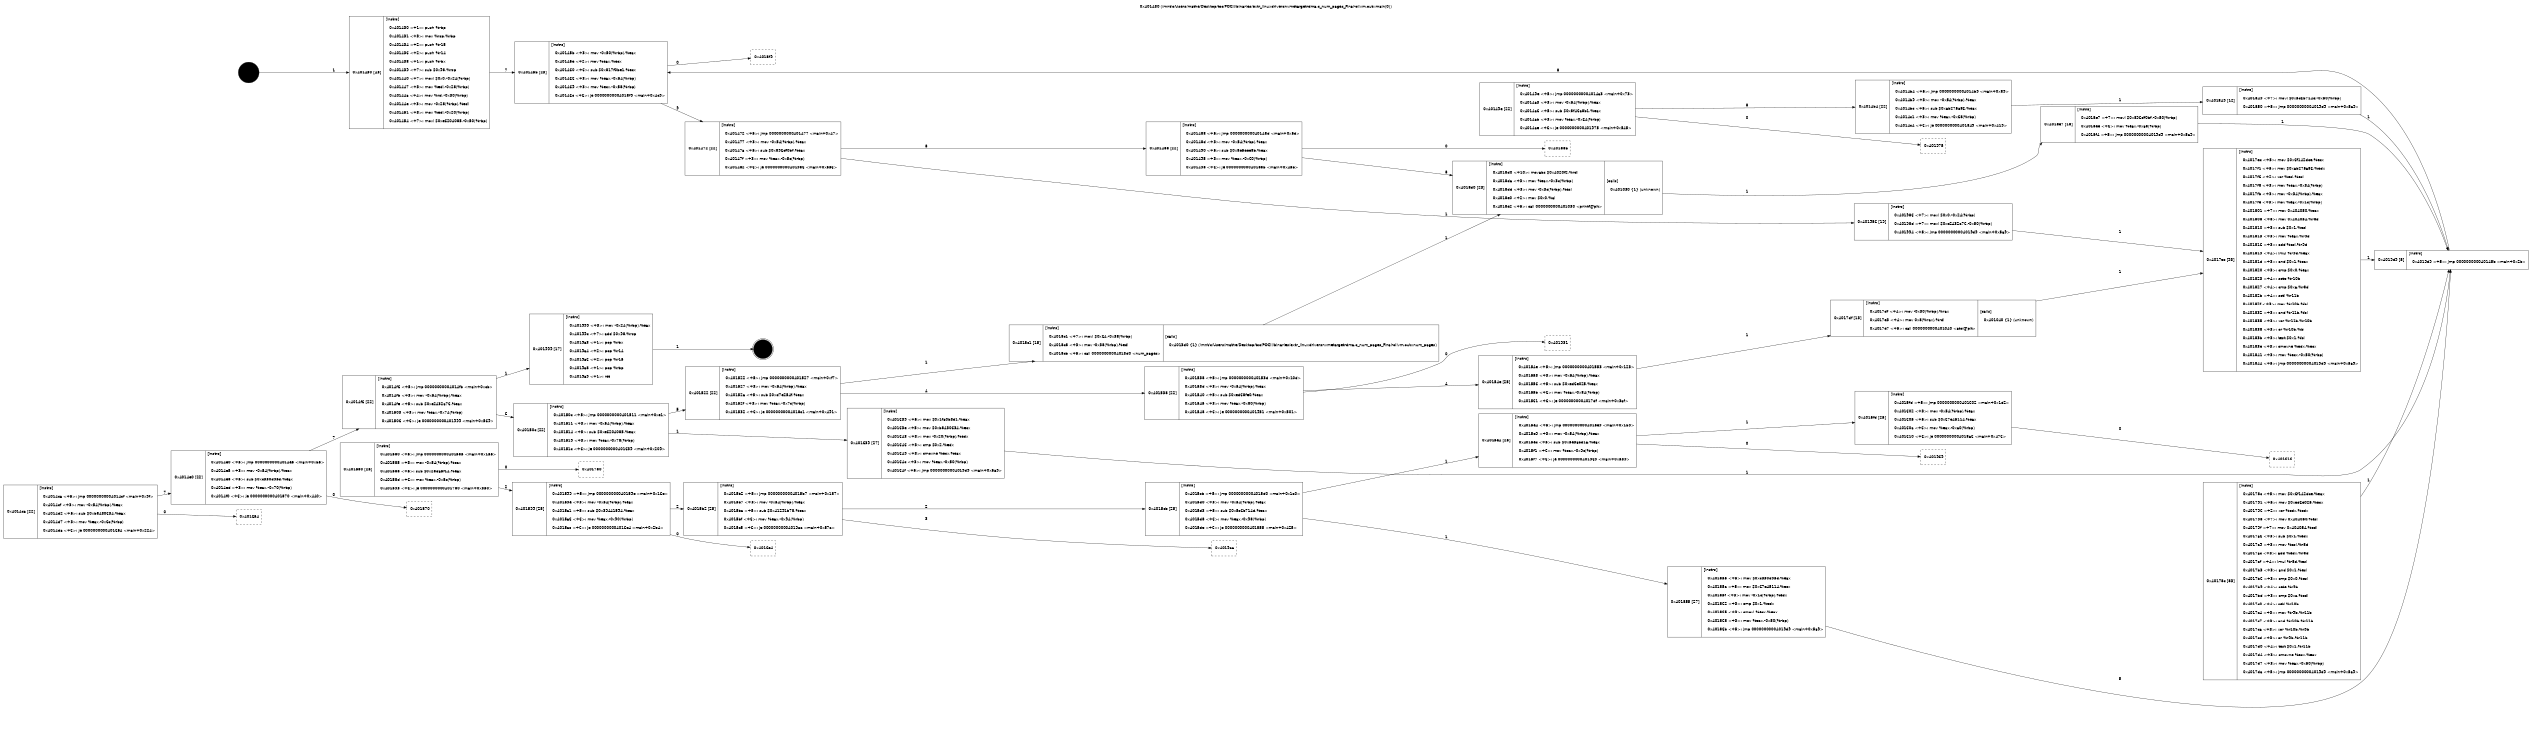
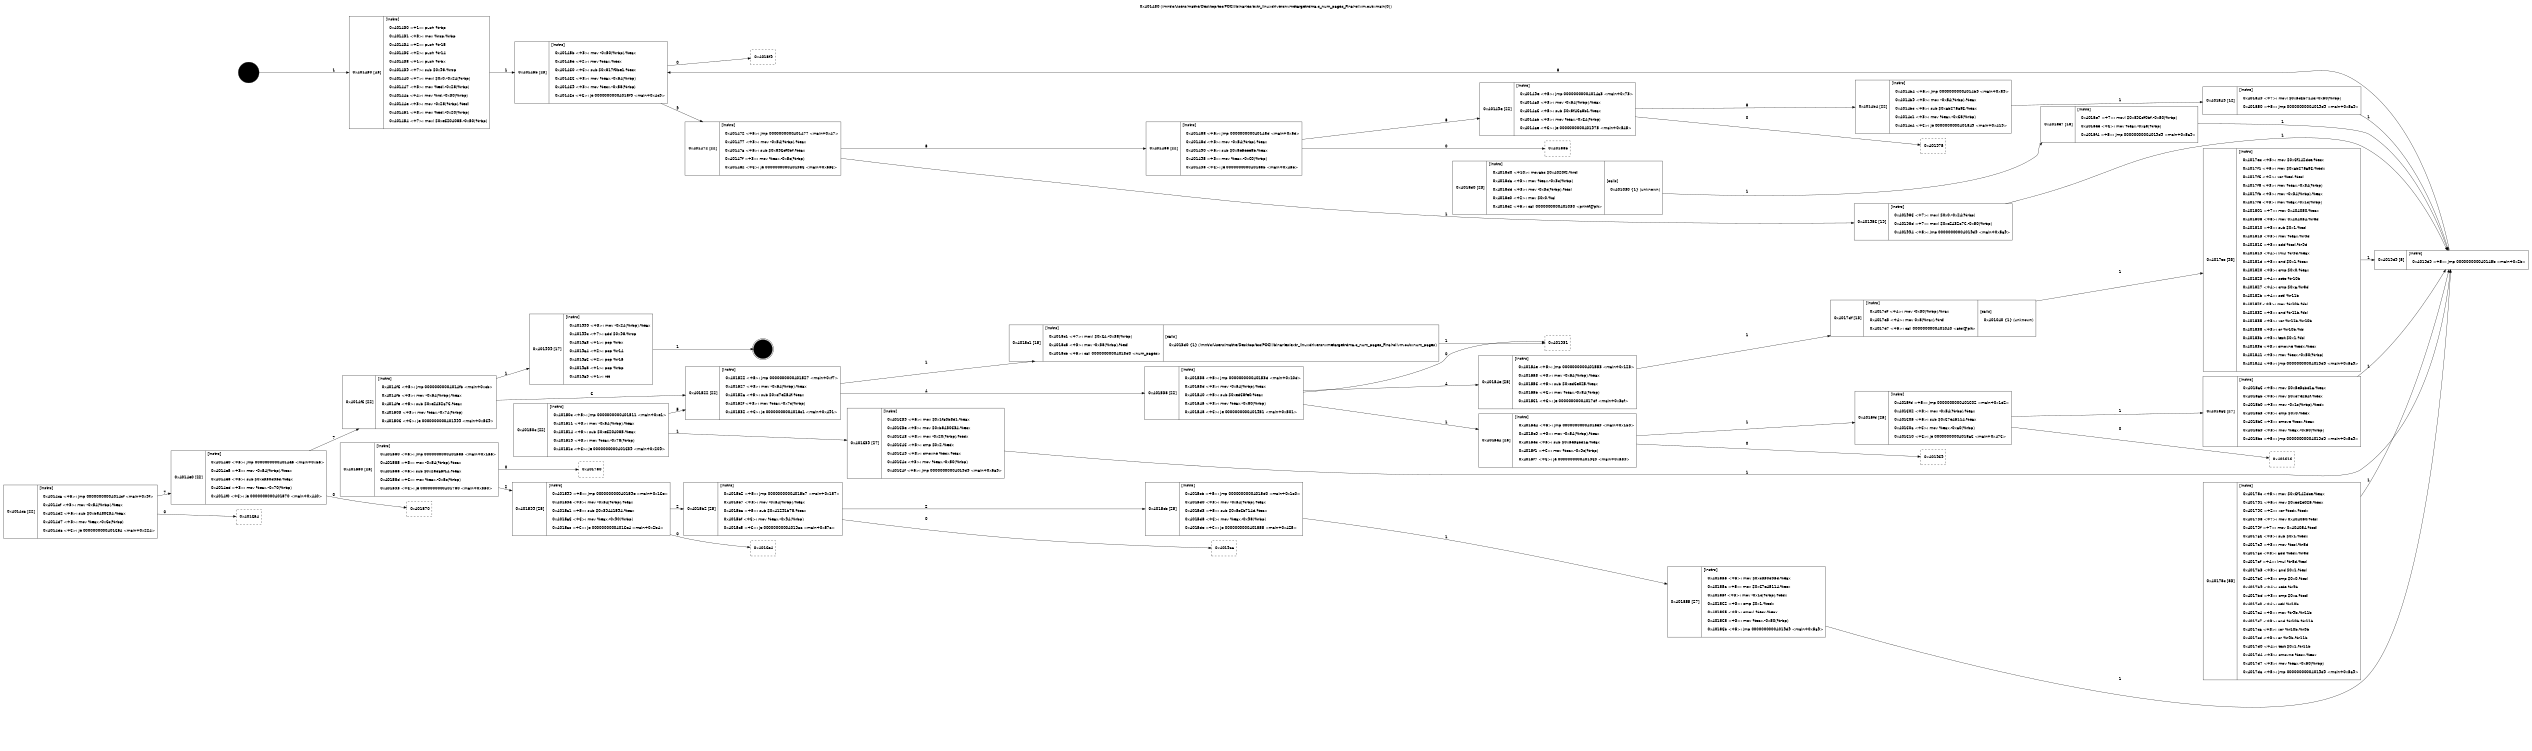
edge "0x401430 [43]" -> "0x40145b [23]": label " 7" -> " 1"
edge "0x401488 [22]" -> "0x4018d0 [23]": now "0x401488 [22]" -> "0x40149e [22]"
edge "0x401986 [19]" -> "0x4017ec [93]": now "0x401986 [19]" -> "0x4019d9 [5]"
edge "0x4018c1 [15]" -> "0x4018d0 [23]": now "0x4018c1 [15]" -> "0x401931"
node "0x4018a6 [27]": added
edge "0x4014f6 [22]" -> "0x40150c [22]": now "0x4014f6 [22]" -> "0x401522 [22]"
edge "0x4015cb [25]" -> "0x4015e4 [25]": now "0x401538 [22]" -> "0x4015e4 [25]"
edge "0x4015b2 [25]" -> "0x4019aa": label " 3" -> " 0"
edge "0x401855 [27]" -> "0x4019d9 [5]": label " 5" -> " 1"
